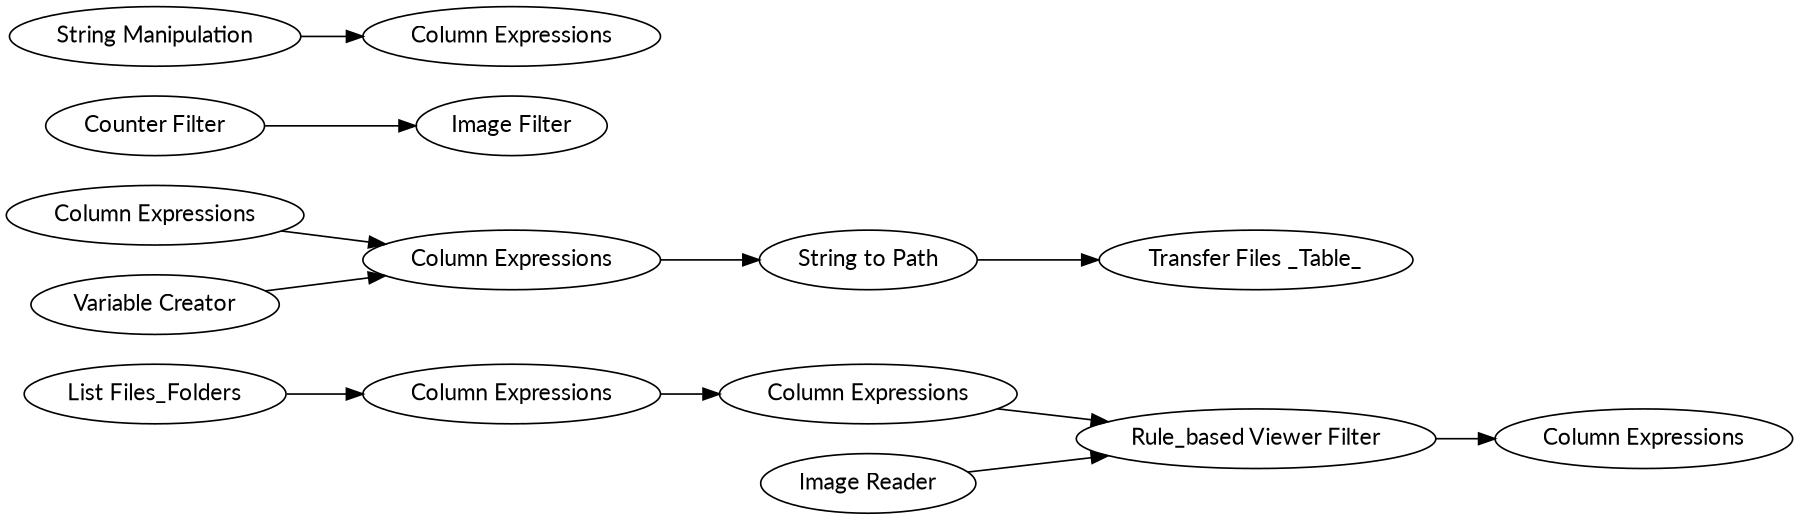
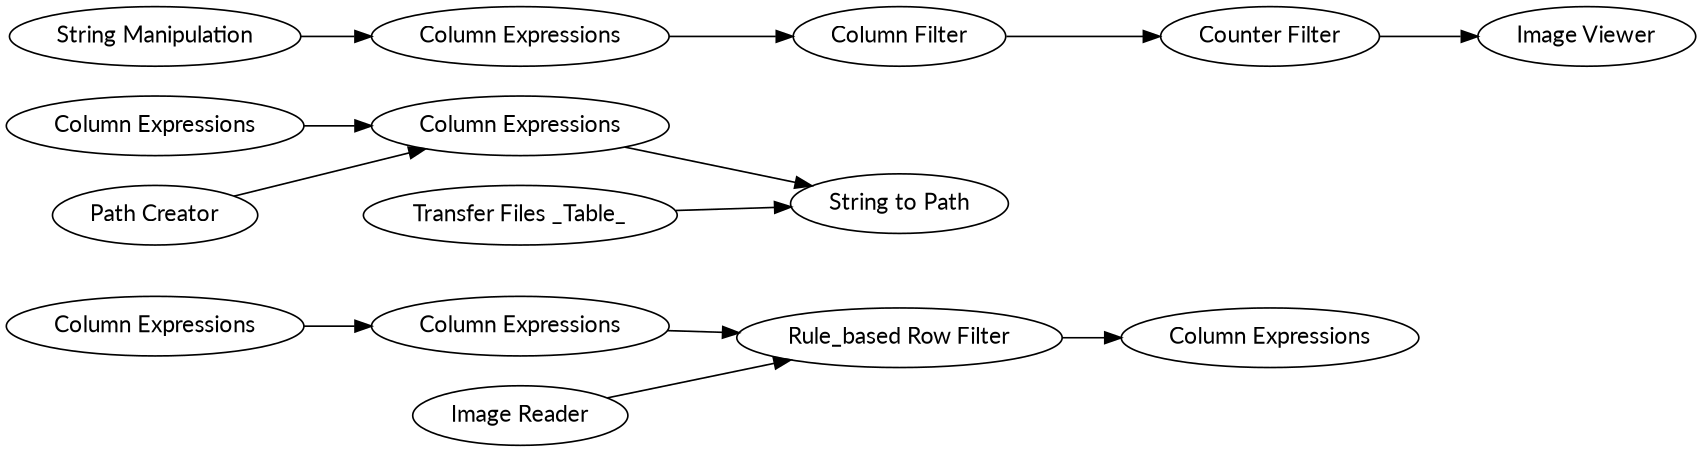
node "Column Filter": added
node "Image Filter": label "Image Filter" -> "Image Viewer"
edge "String to Path" -> "Transfer Files _Table_": reversed
node "Variable Creator": label "Variable Creator" -> "Path Creator"
node "List Files_Folders": removed
node "Rule_based Viewer Filter": label "Rule_based Viewer Filter" -> "Rule_based Row Filter"
